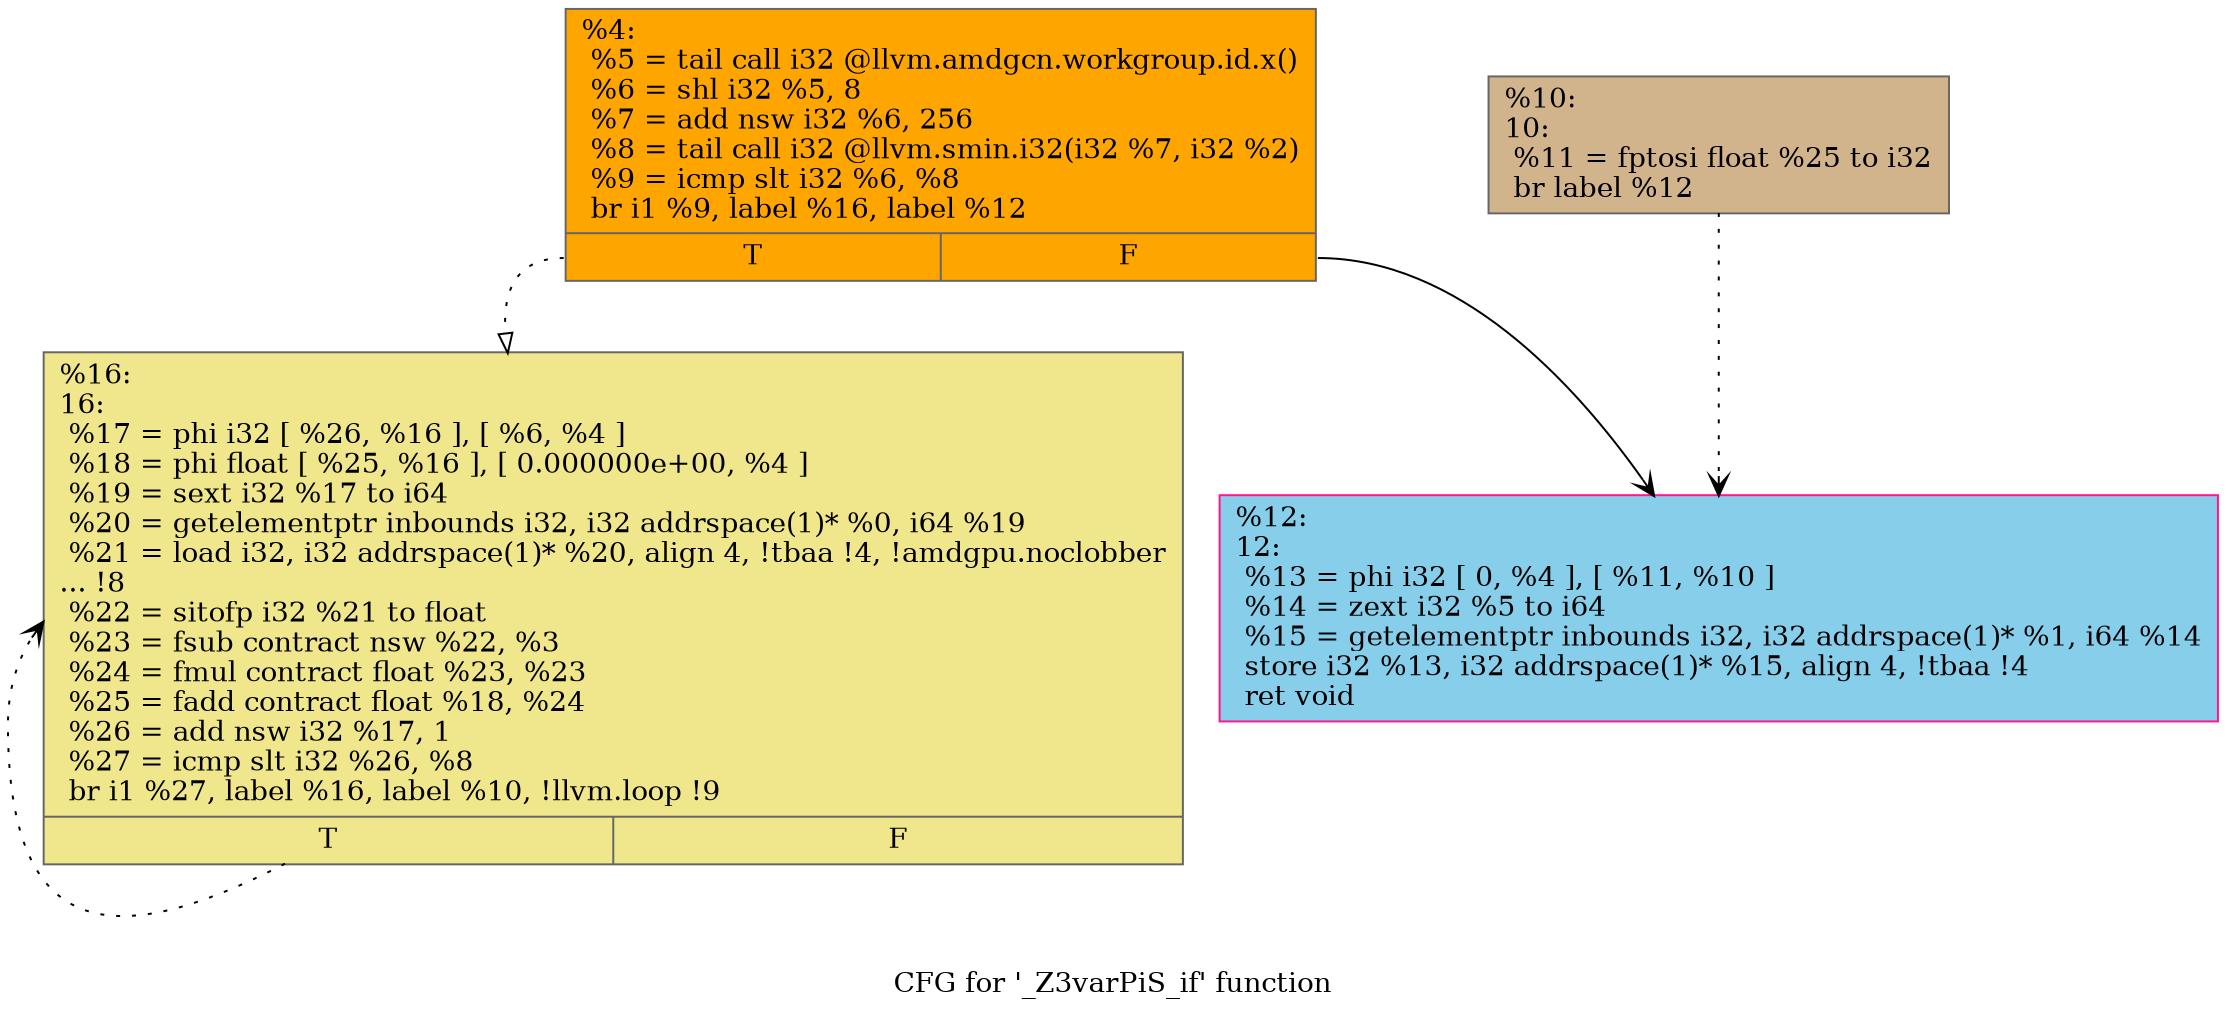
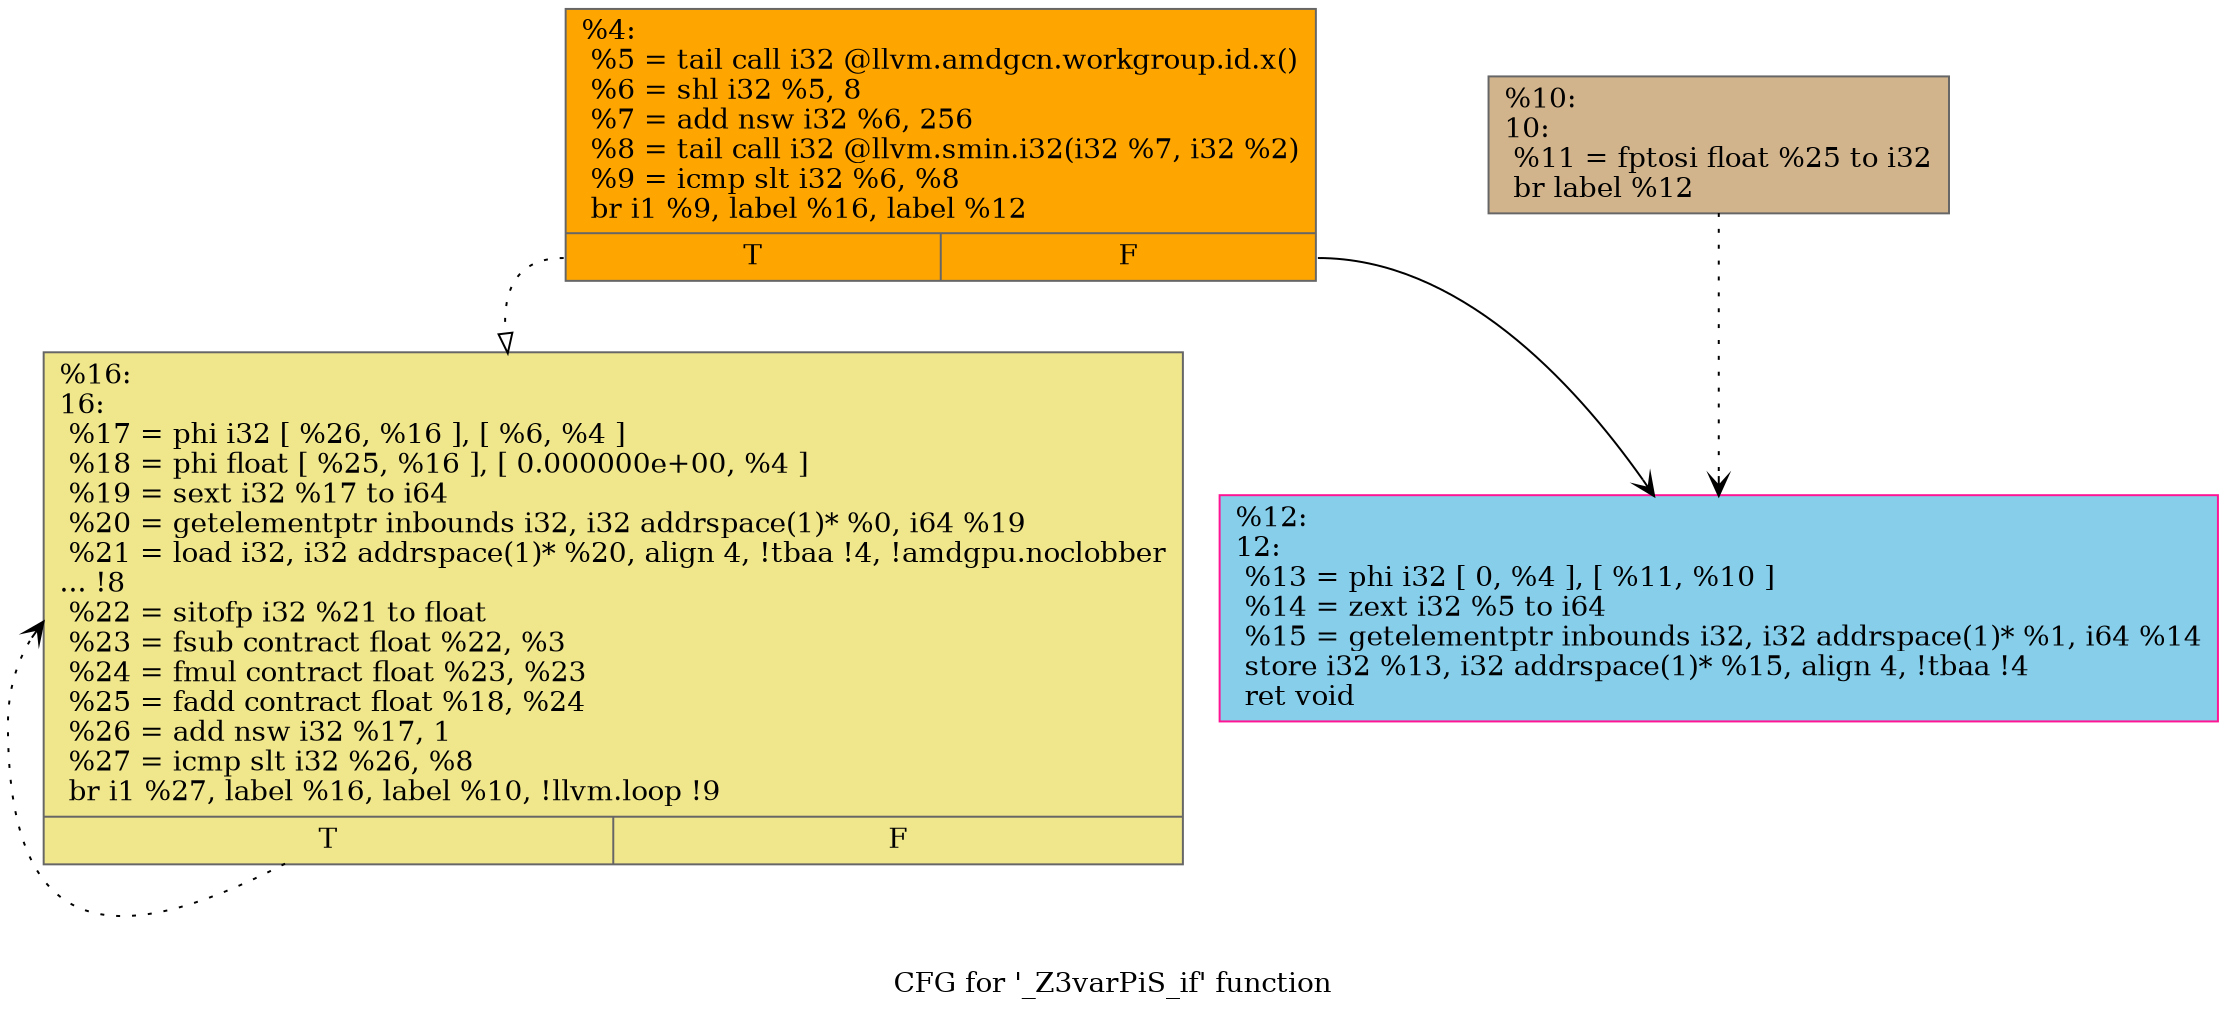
node "%16:": text "%23 = fsub contract nsw %22, %3" -> "%23 = fsub contract float %22, %3"
